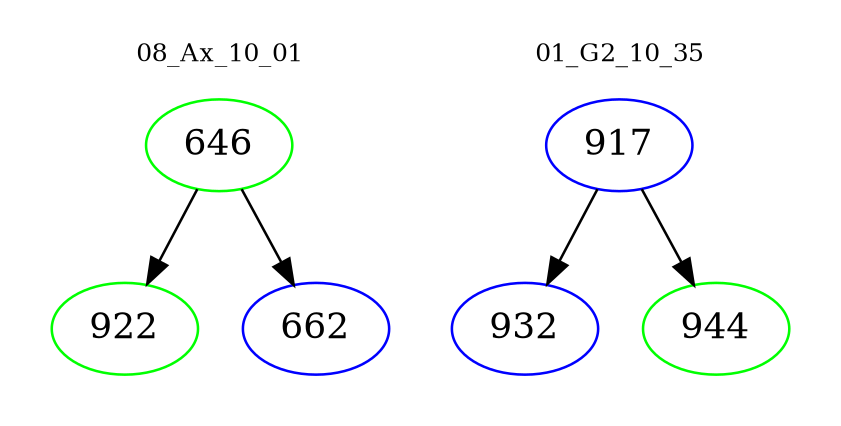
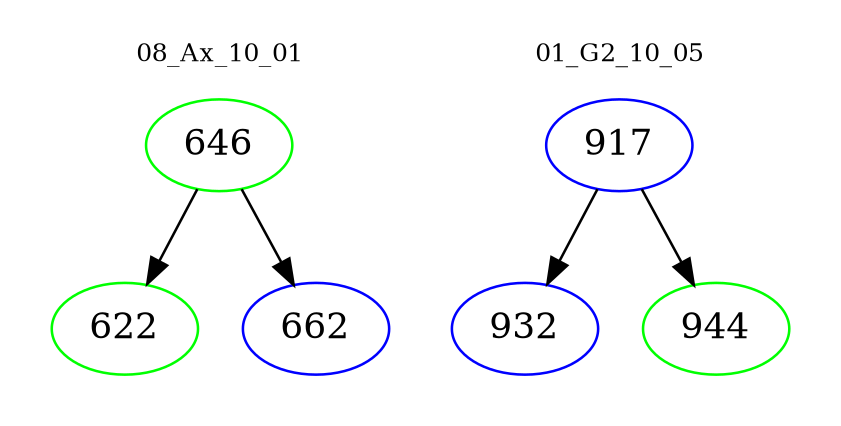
cluster "01_G2_10_35": label "01_G2_10_35" -> "01_G2_10_05"
node "922": label "922" -> "622"
